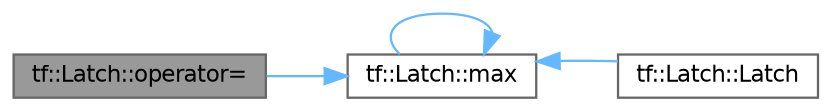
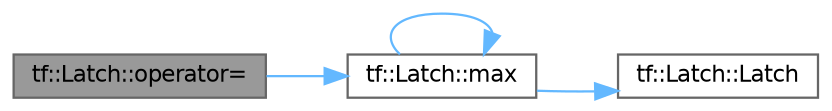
edge "tf::Latch::Latch" -> "tf::Latch::max": reversed
